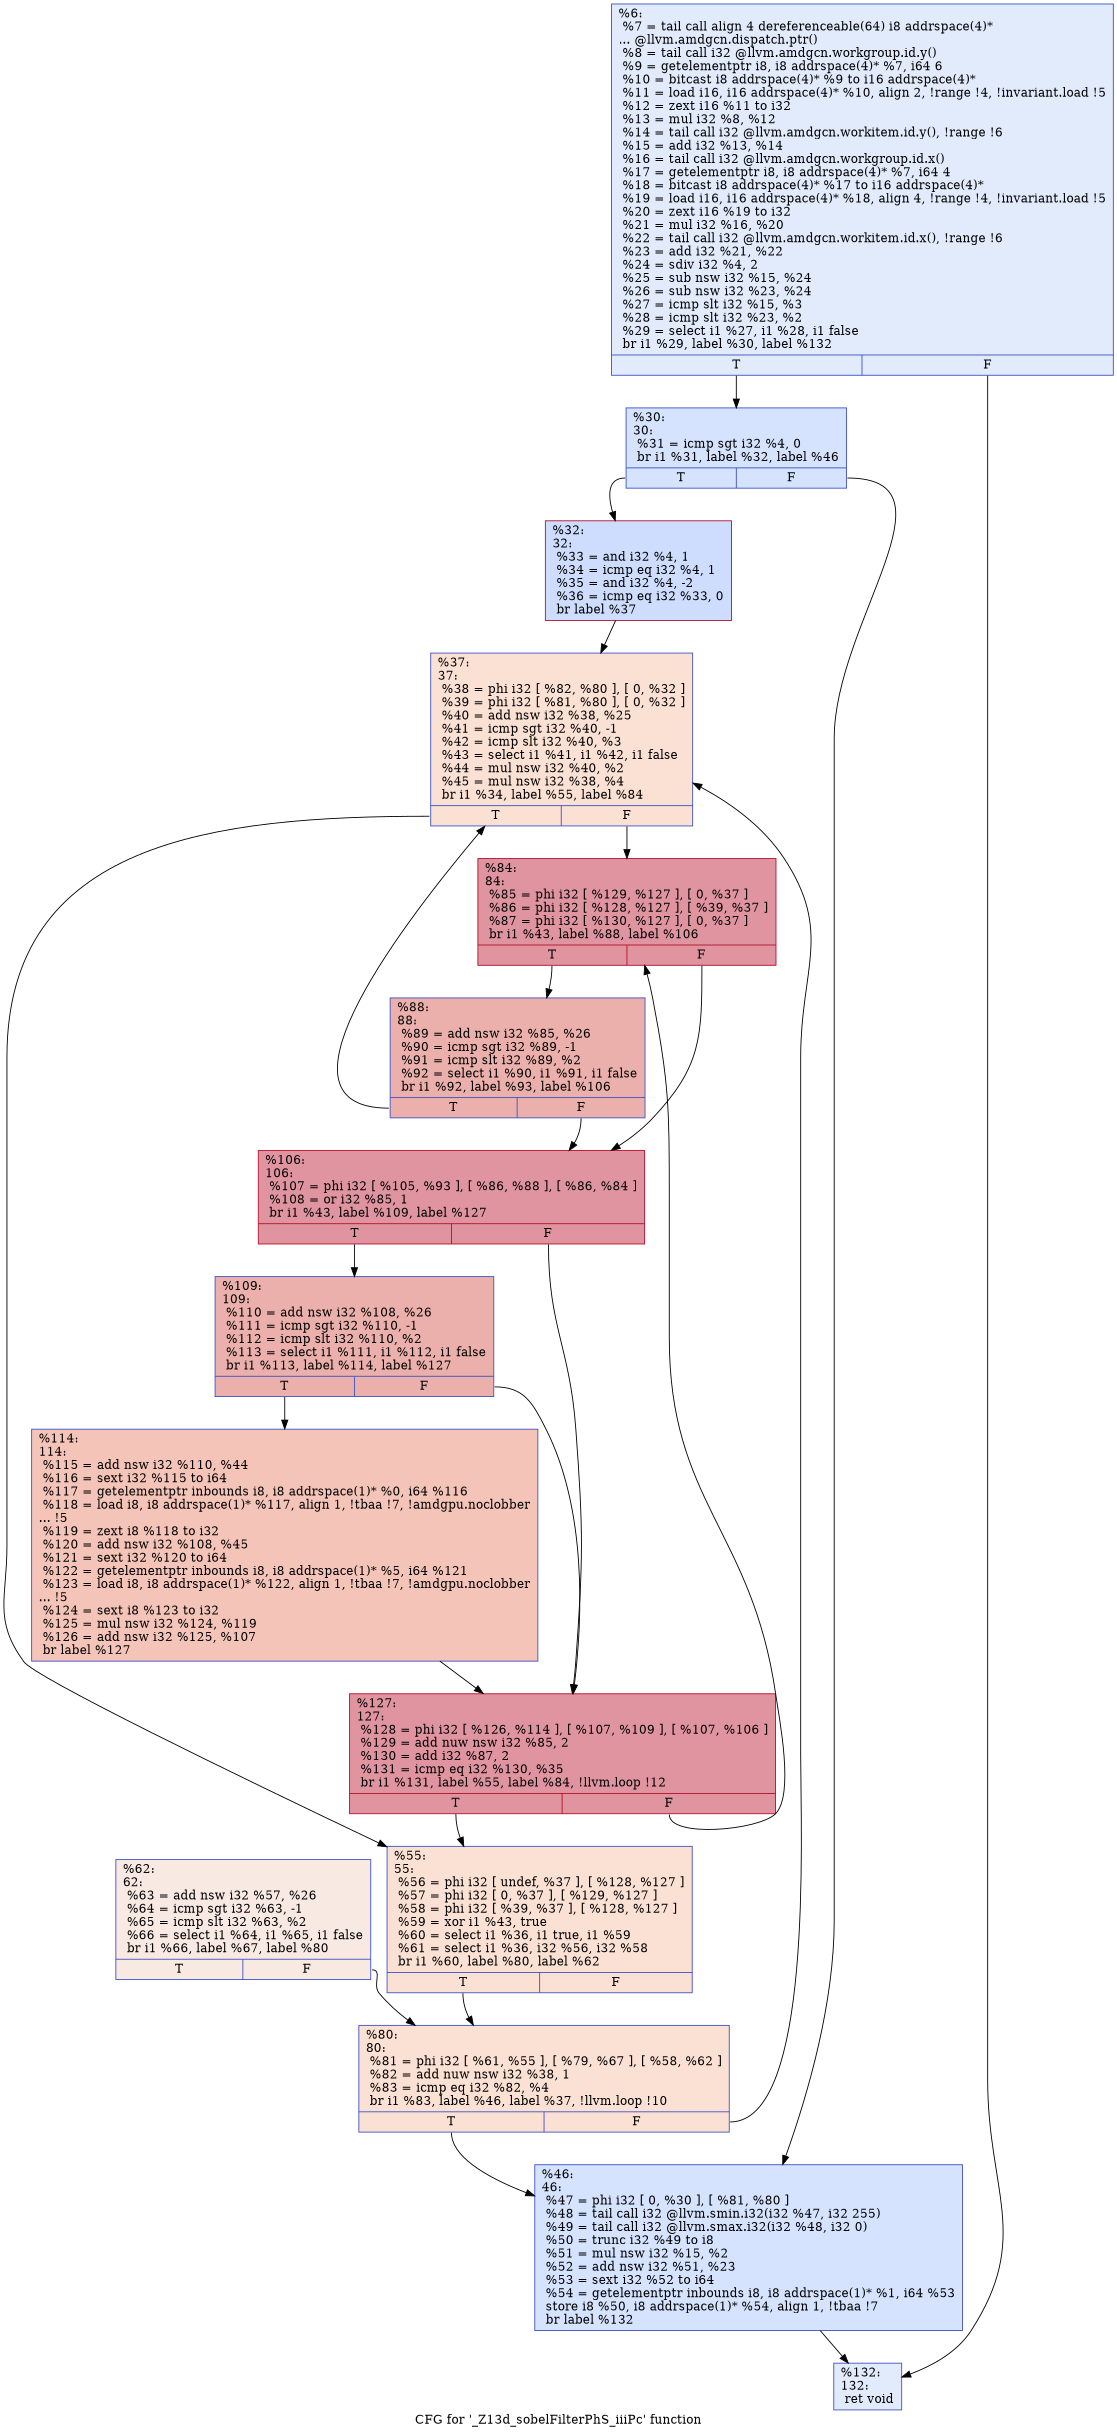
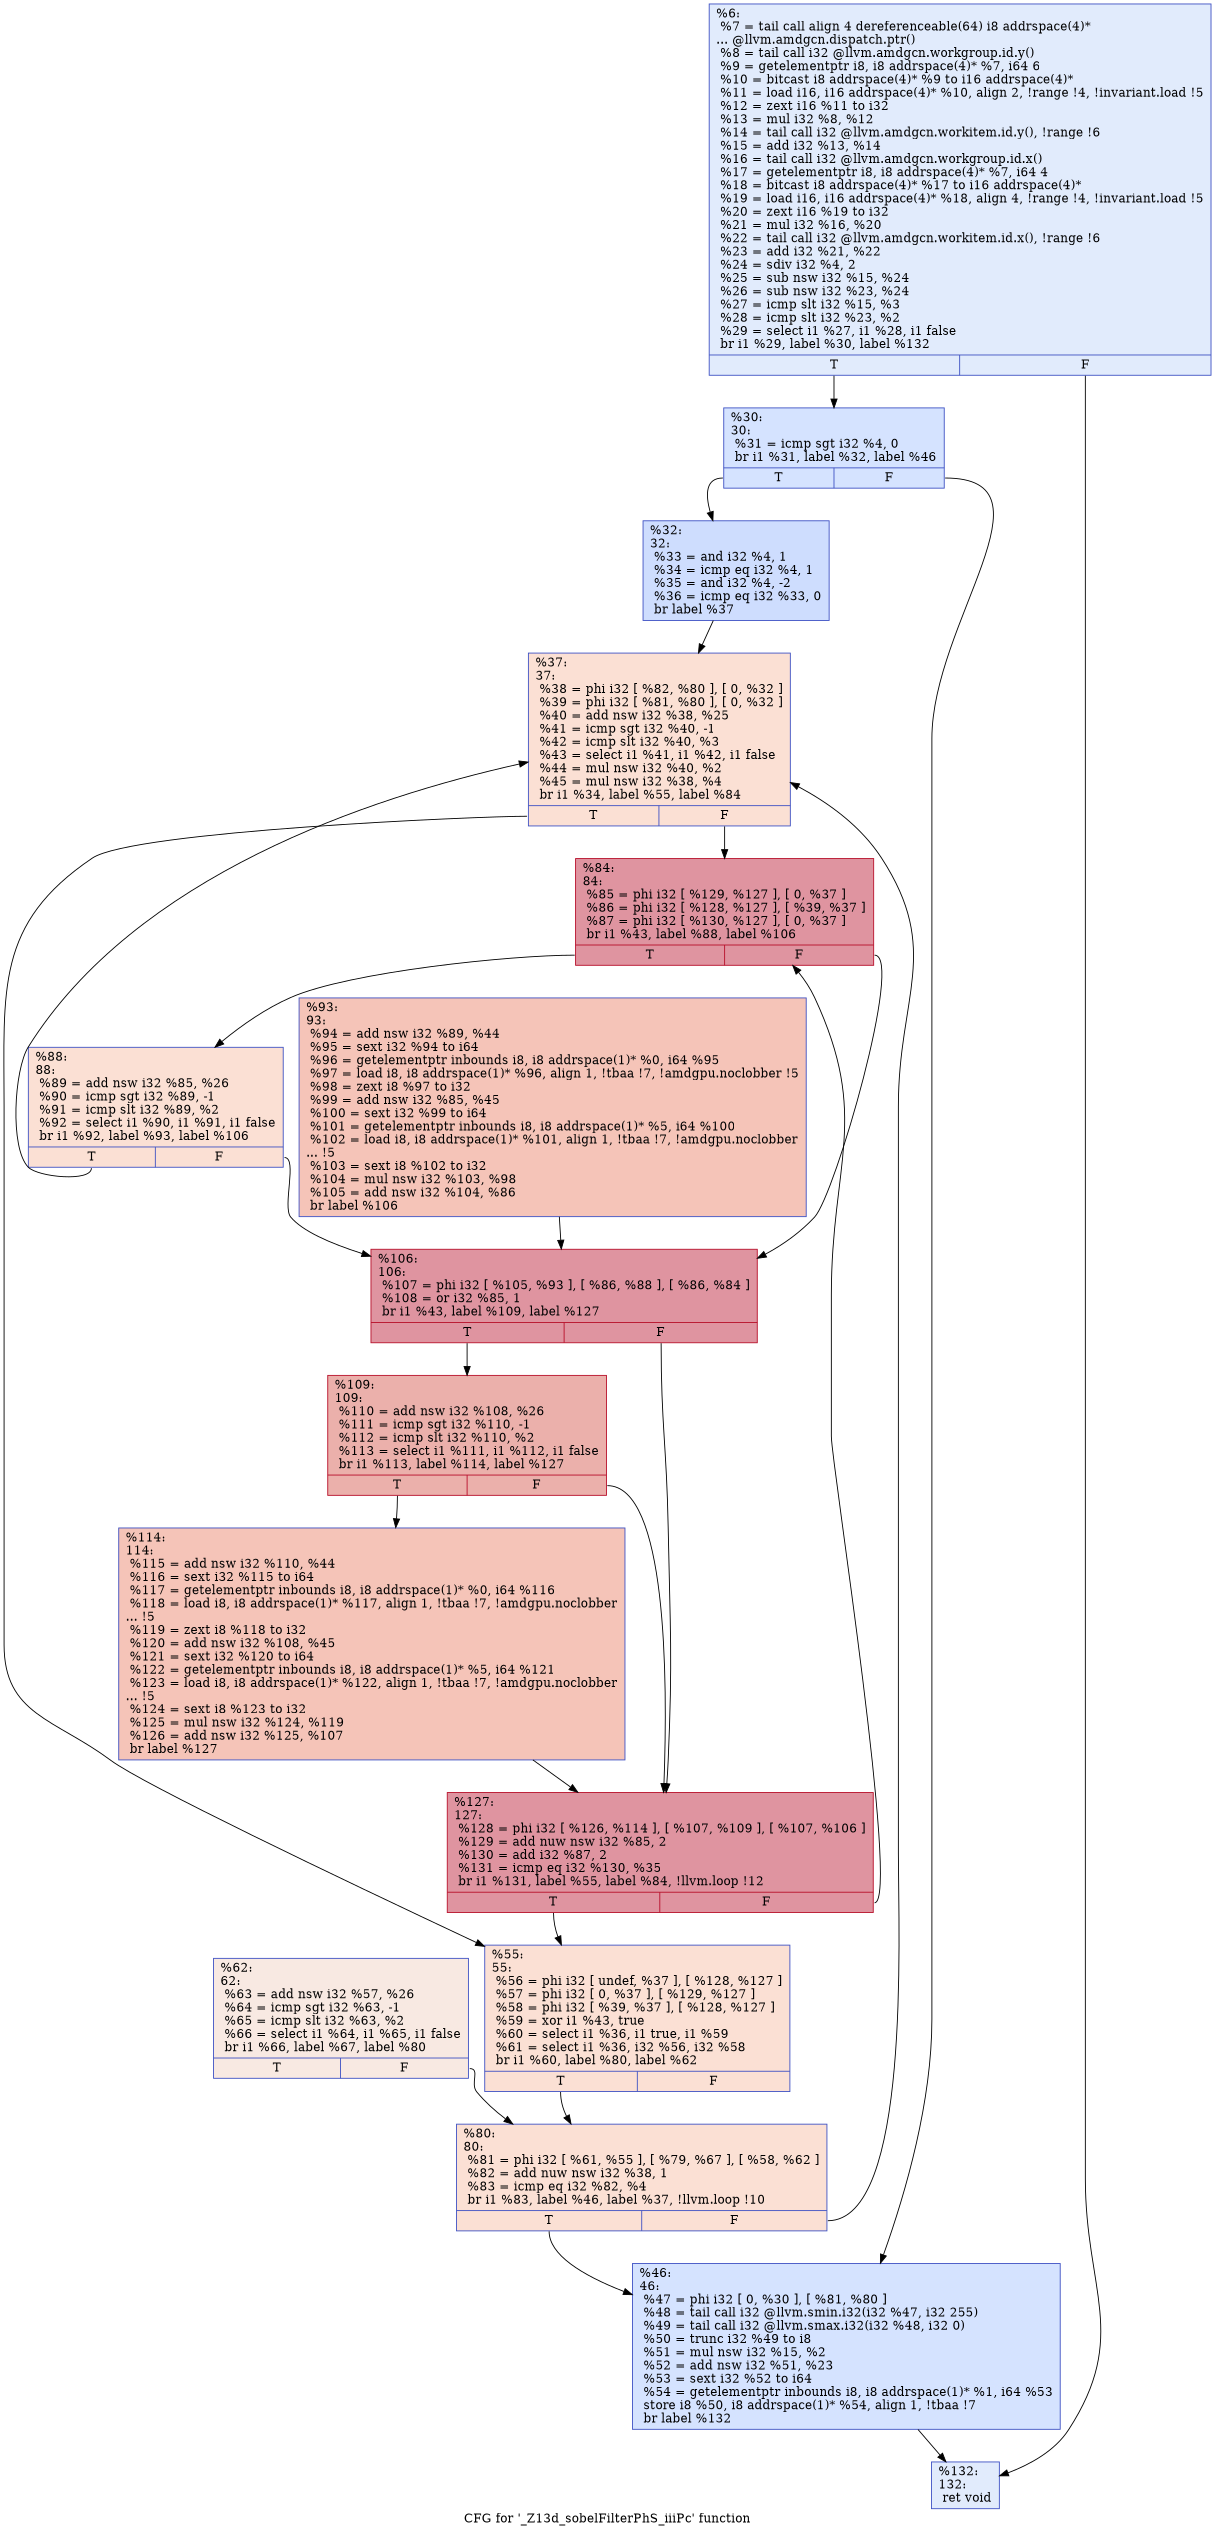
node "%32:": color #b70d28ff -> #3d50c3ff
node "%88:": fillcolor #d24b4070 -> #f7b99e70
node "%93:": added
node "%109:": color #3d50c3ff -> #b70d28ff
